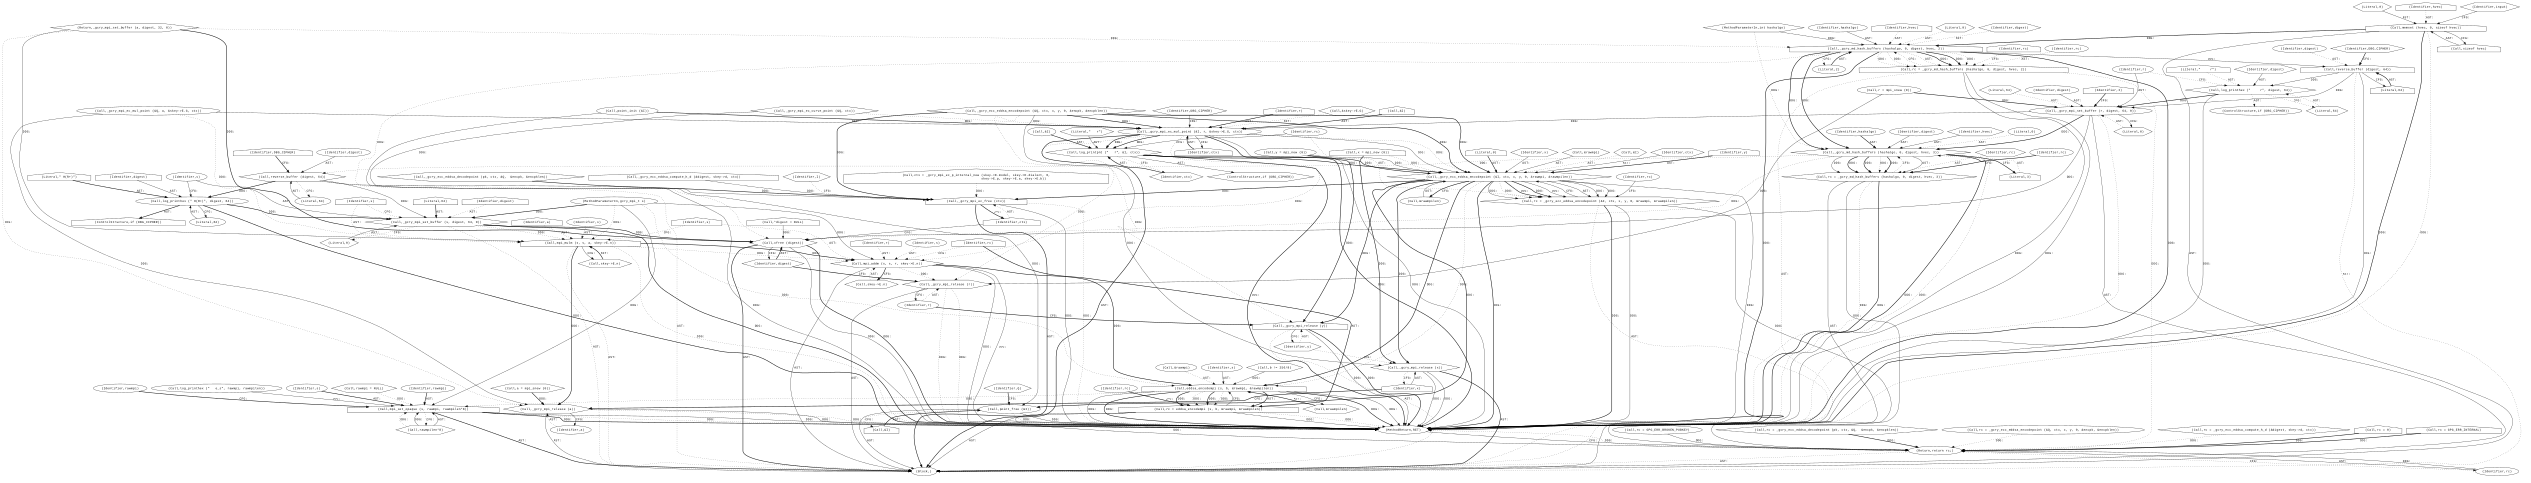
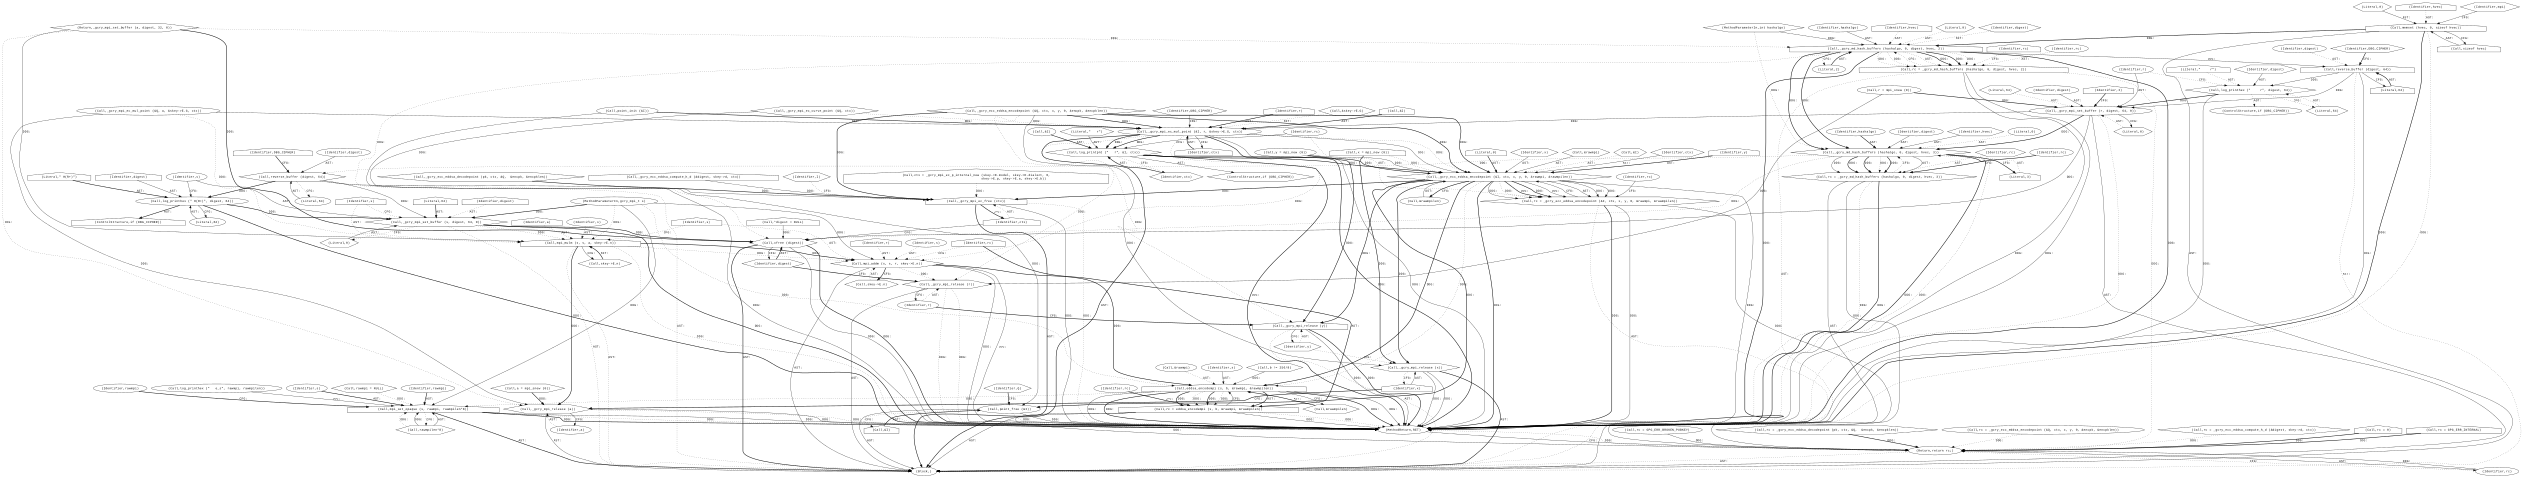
node "(Identifier,input)": label "(Identifier,input)" -> "(Identifier,mpi)"
